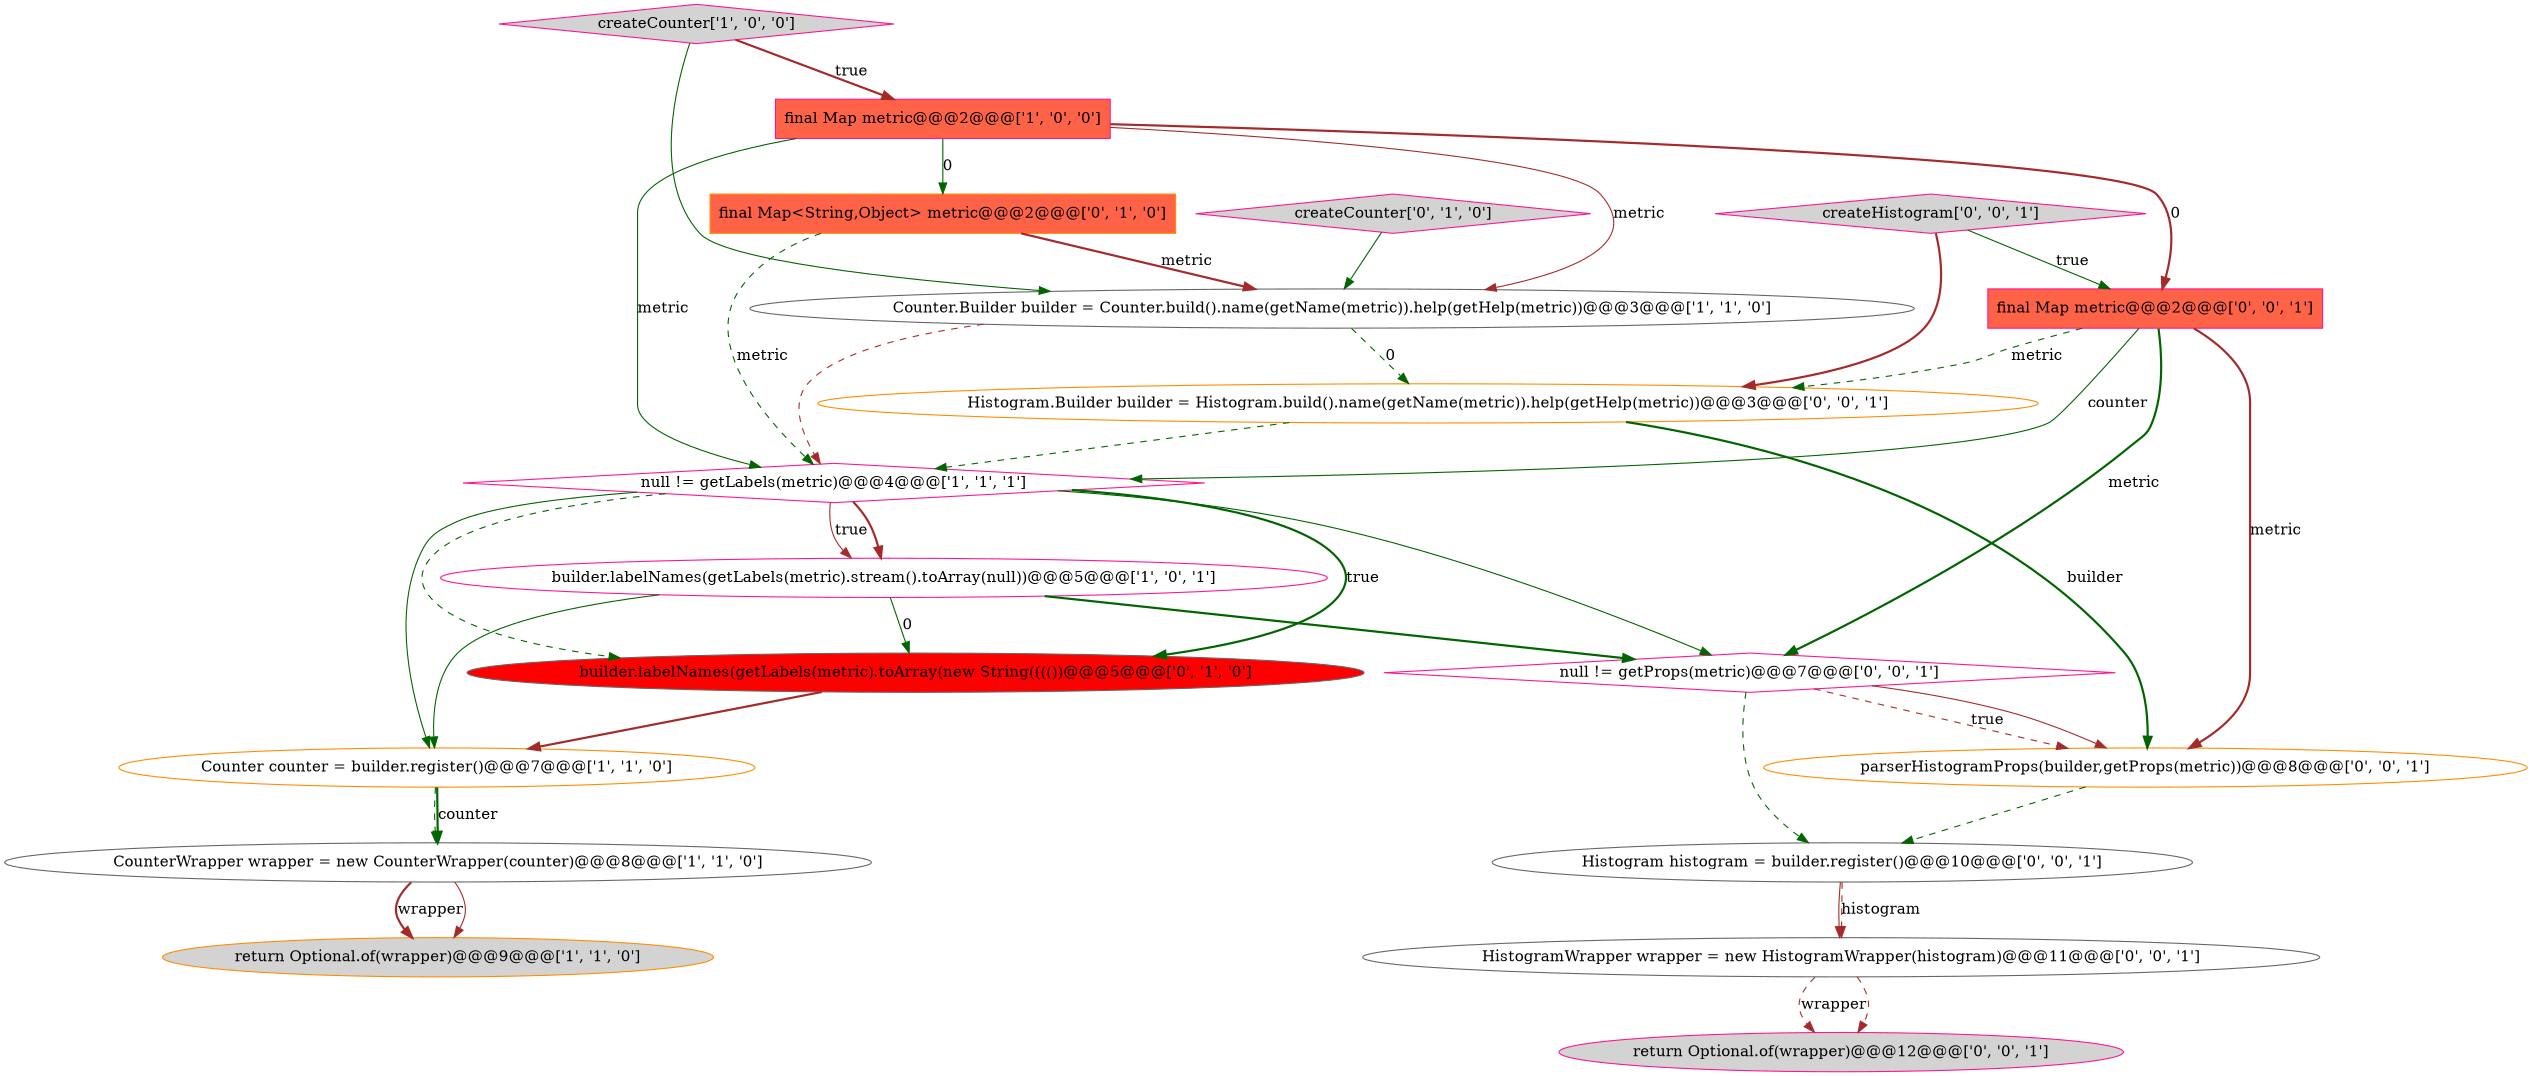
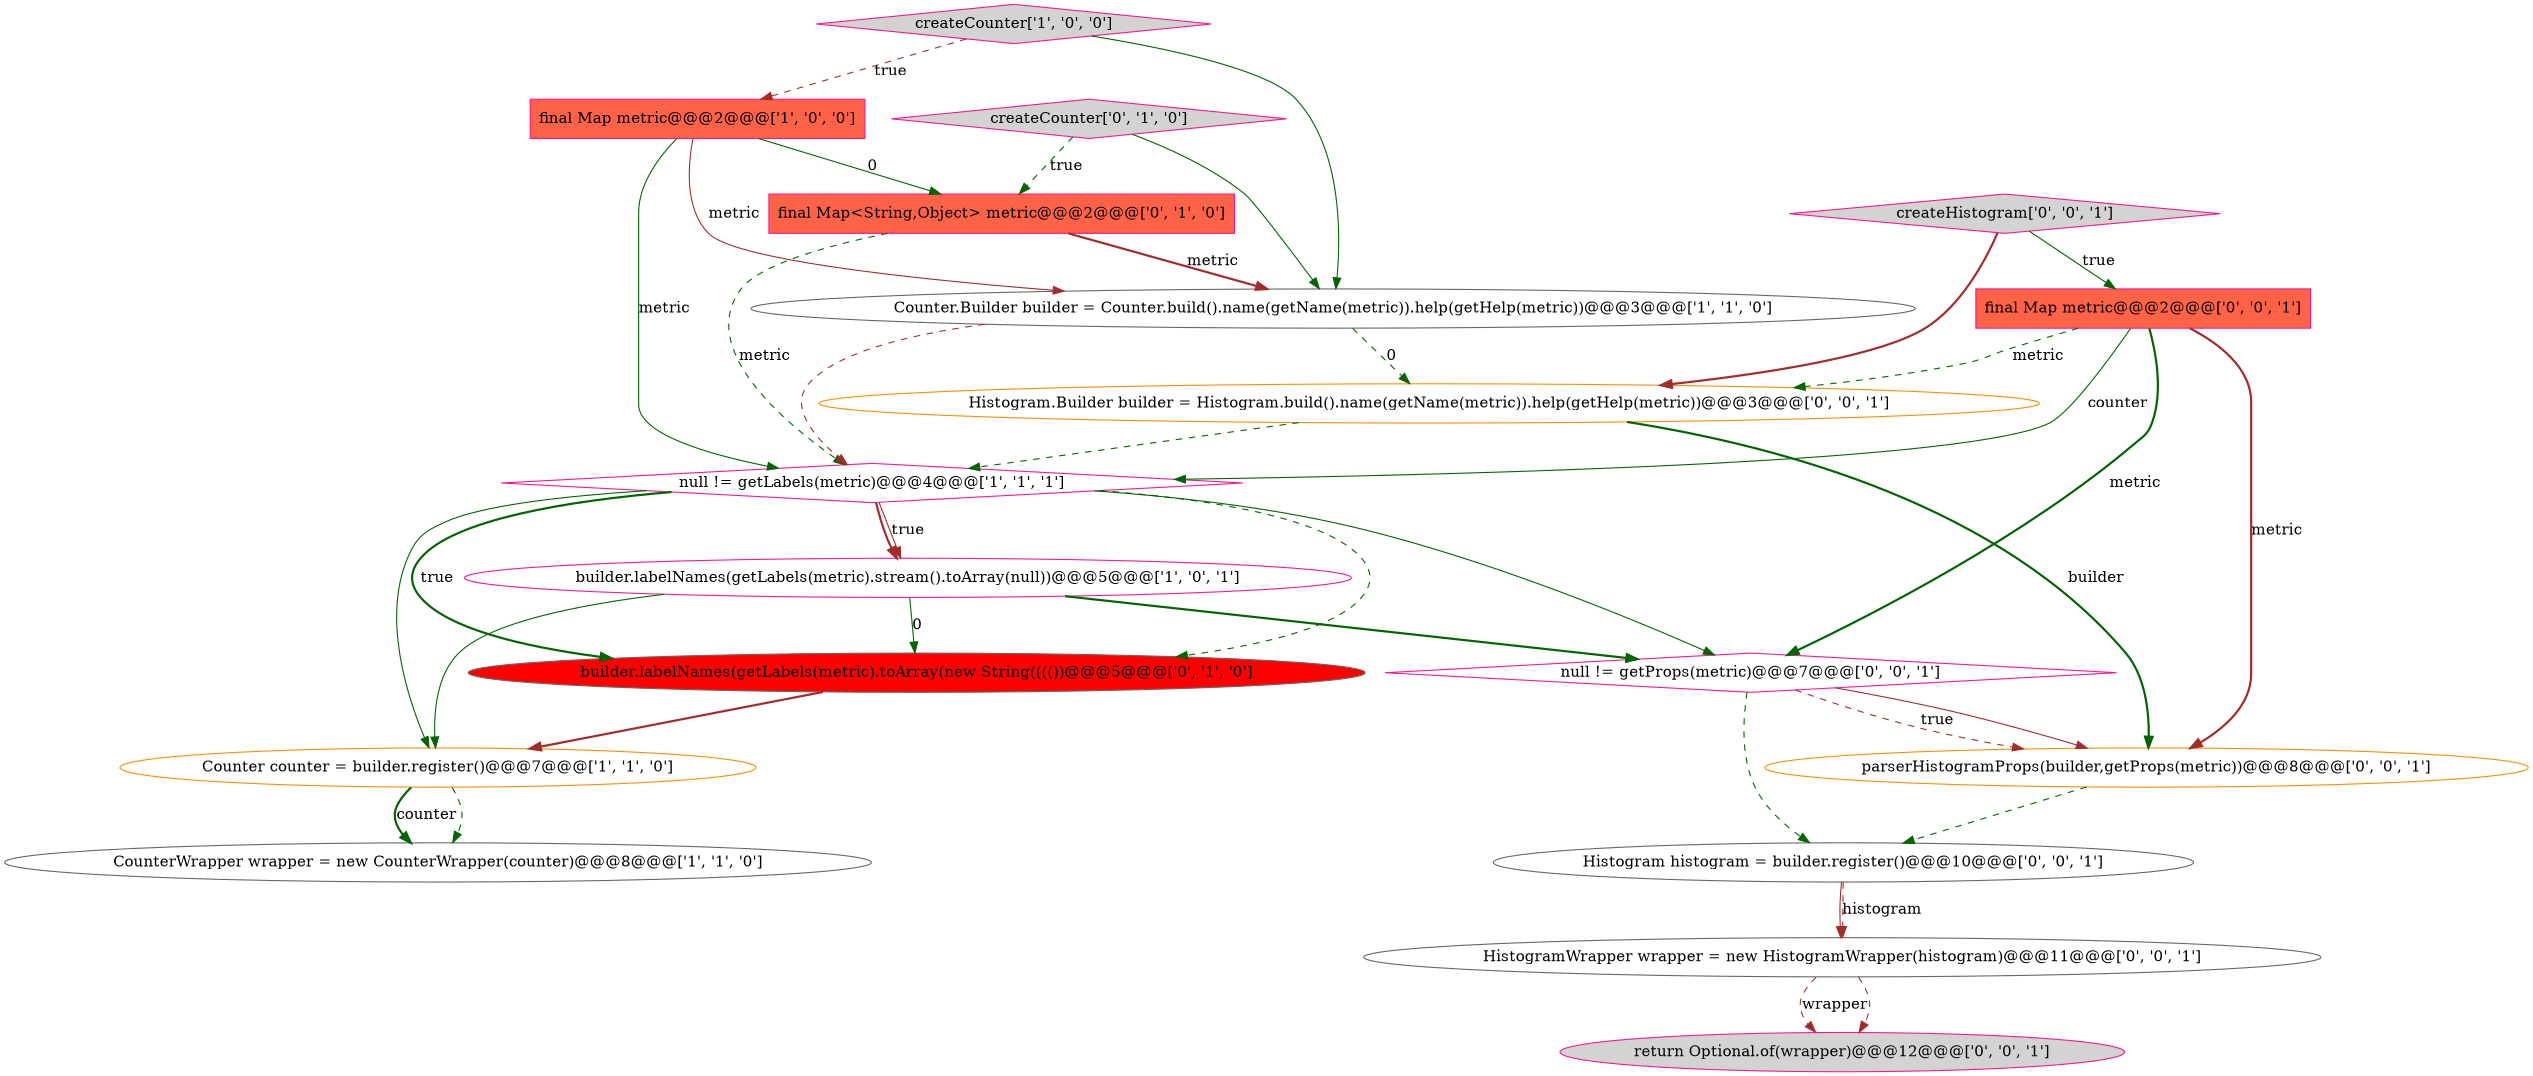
edge "createCounter['1', '0', '0']" -> "final Map metric@@@2@@@['1', '0', '0']": style bold -> dashed
edge "final Map metric@@@2@@@['1', '0', '0']" -> "final Map metric@@@2@@@['0', '0', '1']": removed, label "0"
edge "createCounter['0', '1', '0']" -> "final Map<String,Object> metric@@@2@@@['0', '1', '0']": added, label "true"
node "final Map<String,Object> metric@@@2@@@['0', '1', '0']": color darkorange -> deeppink
node "return Optional.of(wrapper)@@@9@@@['1', '1', '0']": removed
